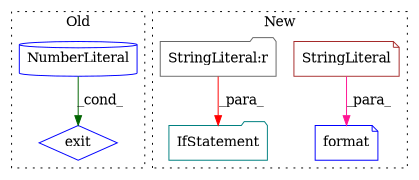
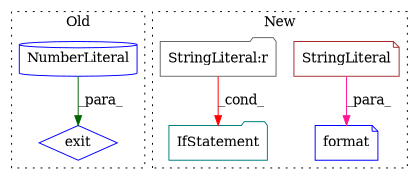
edge "NumberLiteral" -> "exit": label "_cond_" -> "_para_"
edge "StringLiteral:r" -> "IfStatement": label "_para_" -> "_cond_"
